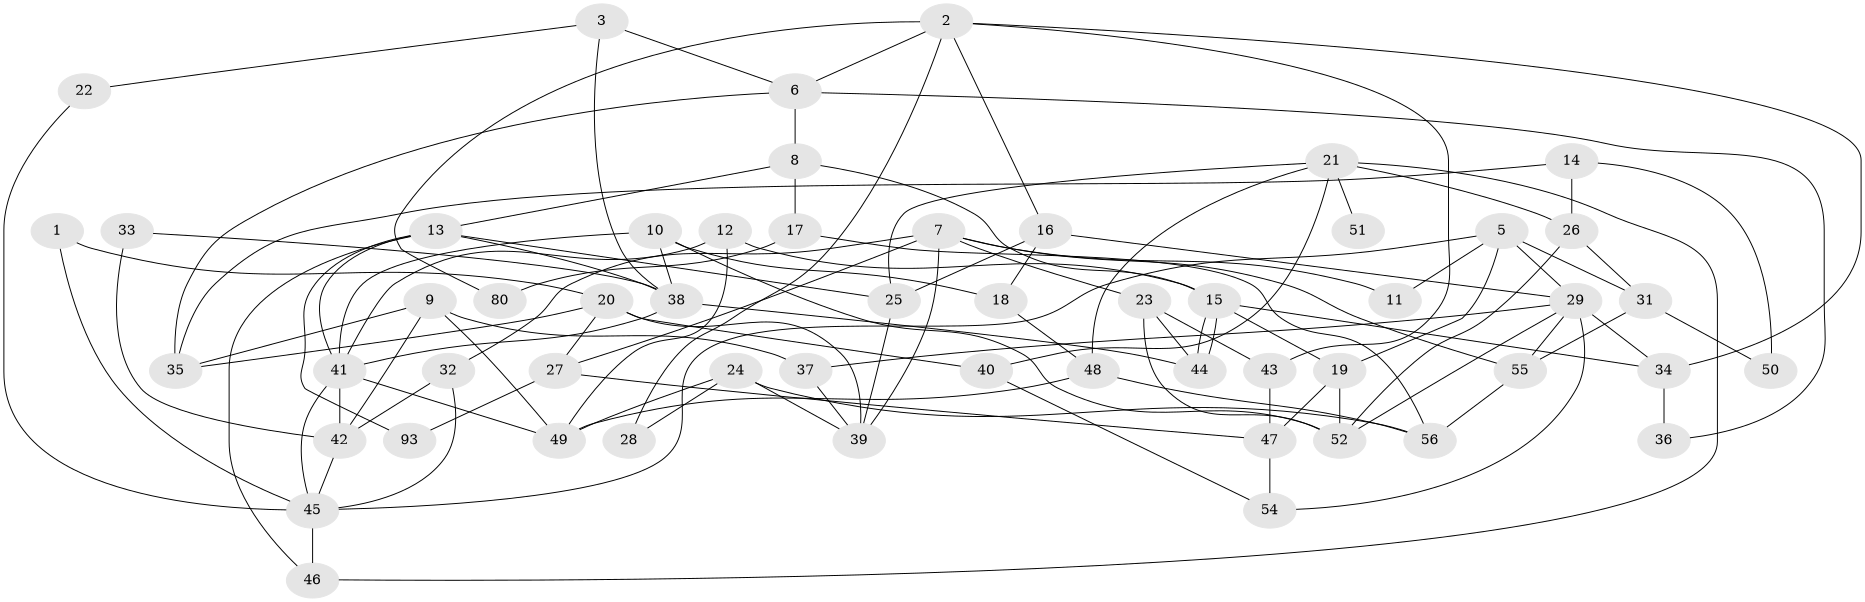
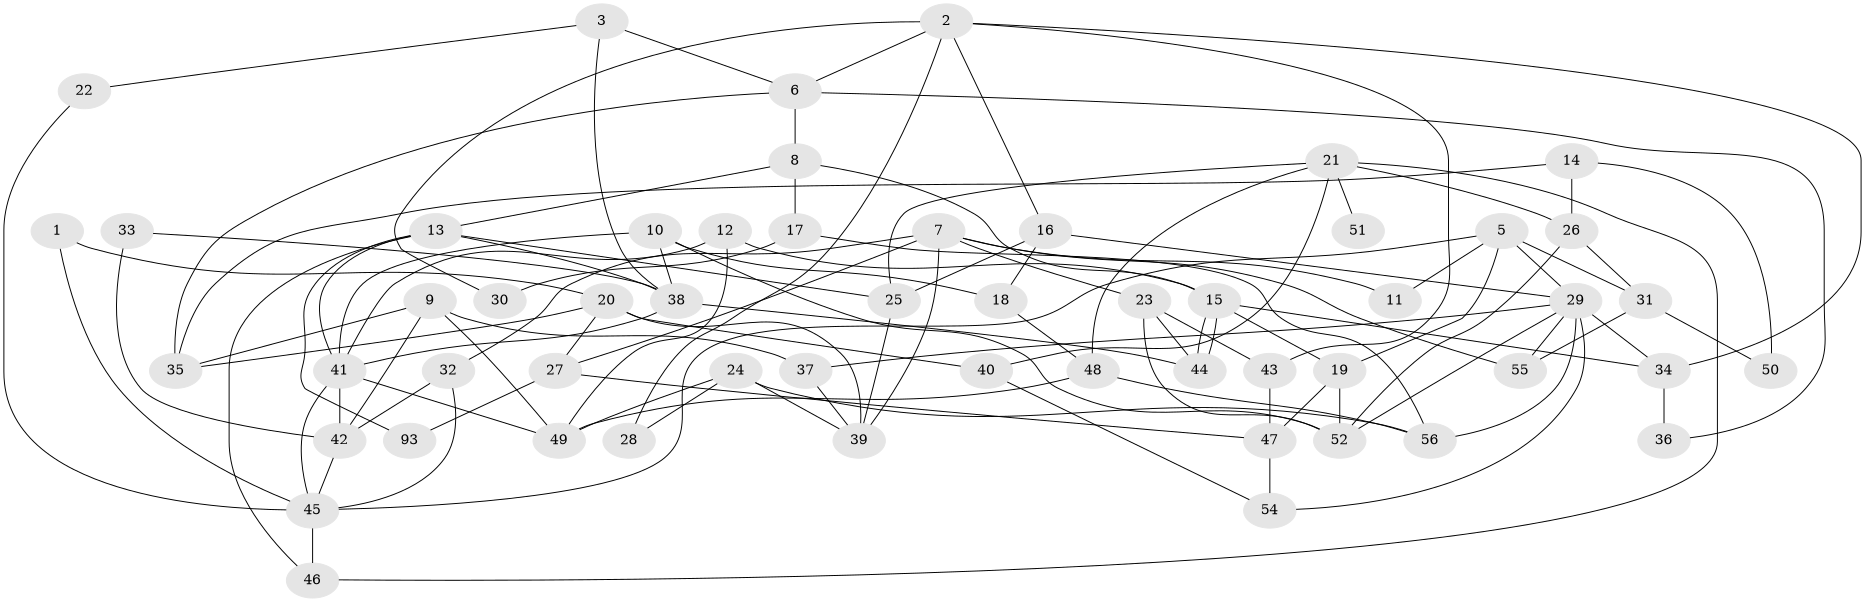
node "80": label "80" -> "30"
edge "55" -- "56": now "29" -- "56"
